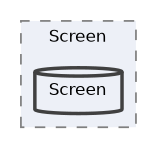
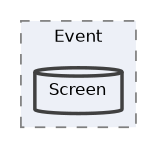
cluster "Screen": label "Screen" -> "Event"
